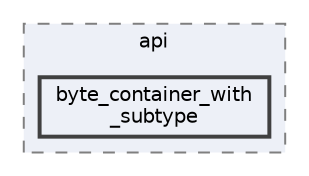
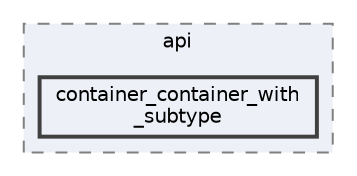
node "byte_container_with _subtype": label "byte_container_with _subtype" -> "container_container_with _subtype"
